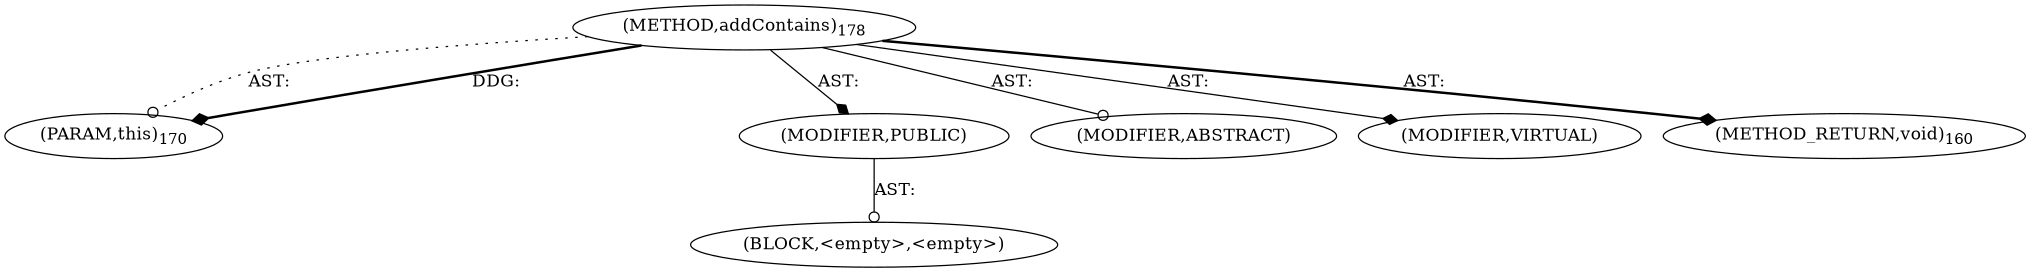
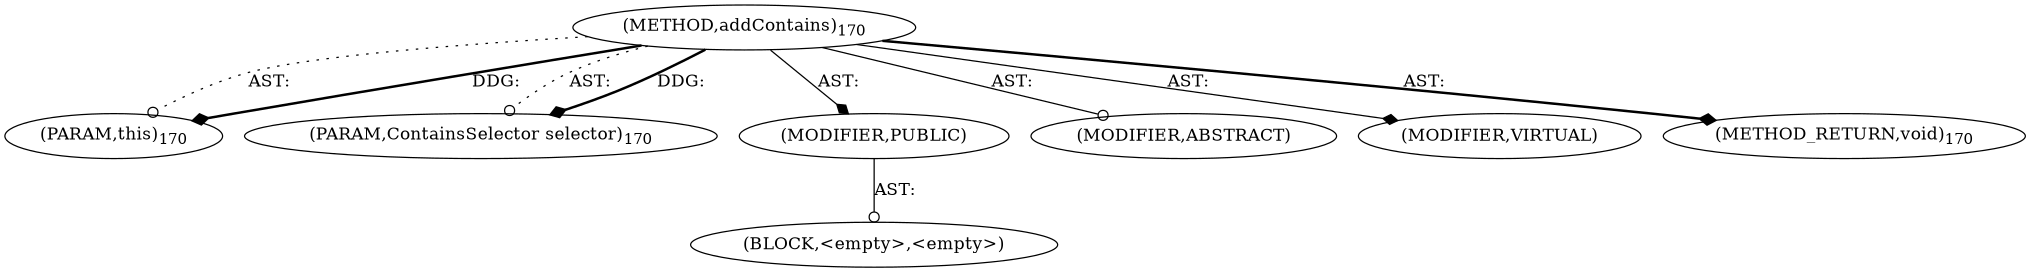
node "(METHOD,addContains)": text "178" -> "170"
node "(METHOD_RETURN,void)": text "160" -> "170"
node "(PARAM,ContainsSelector selector)": added
